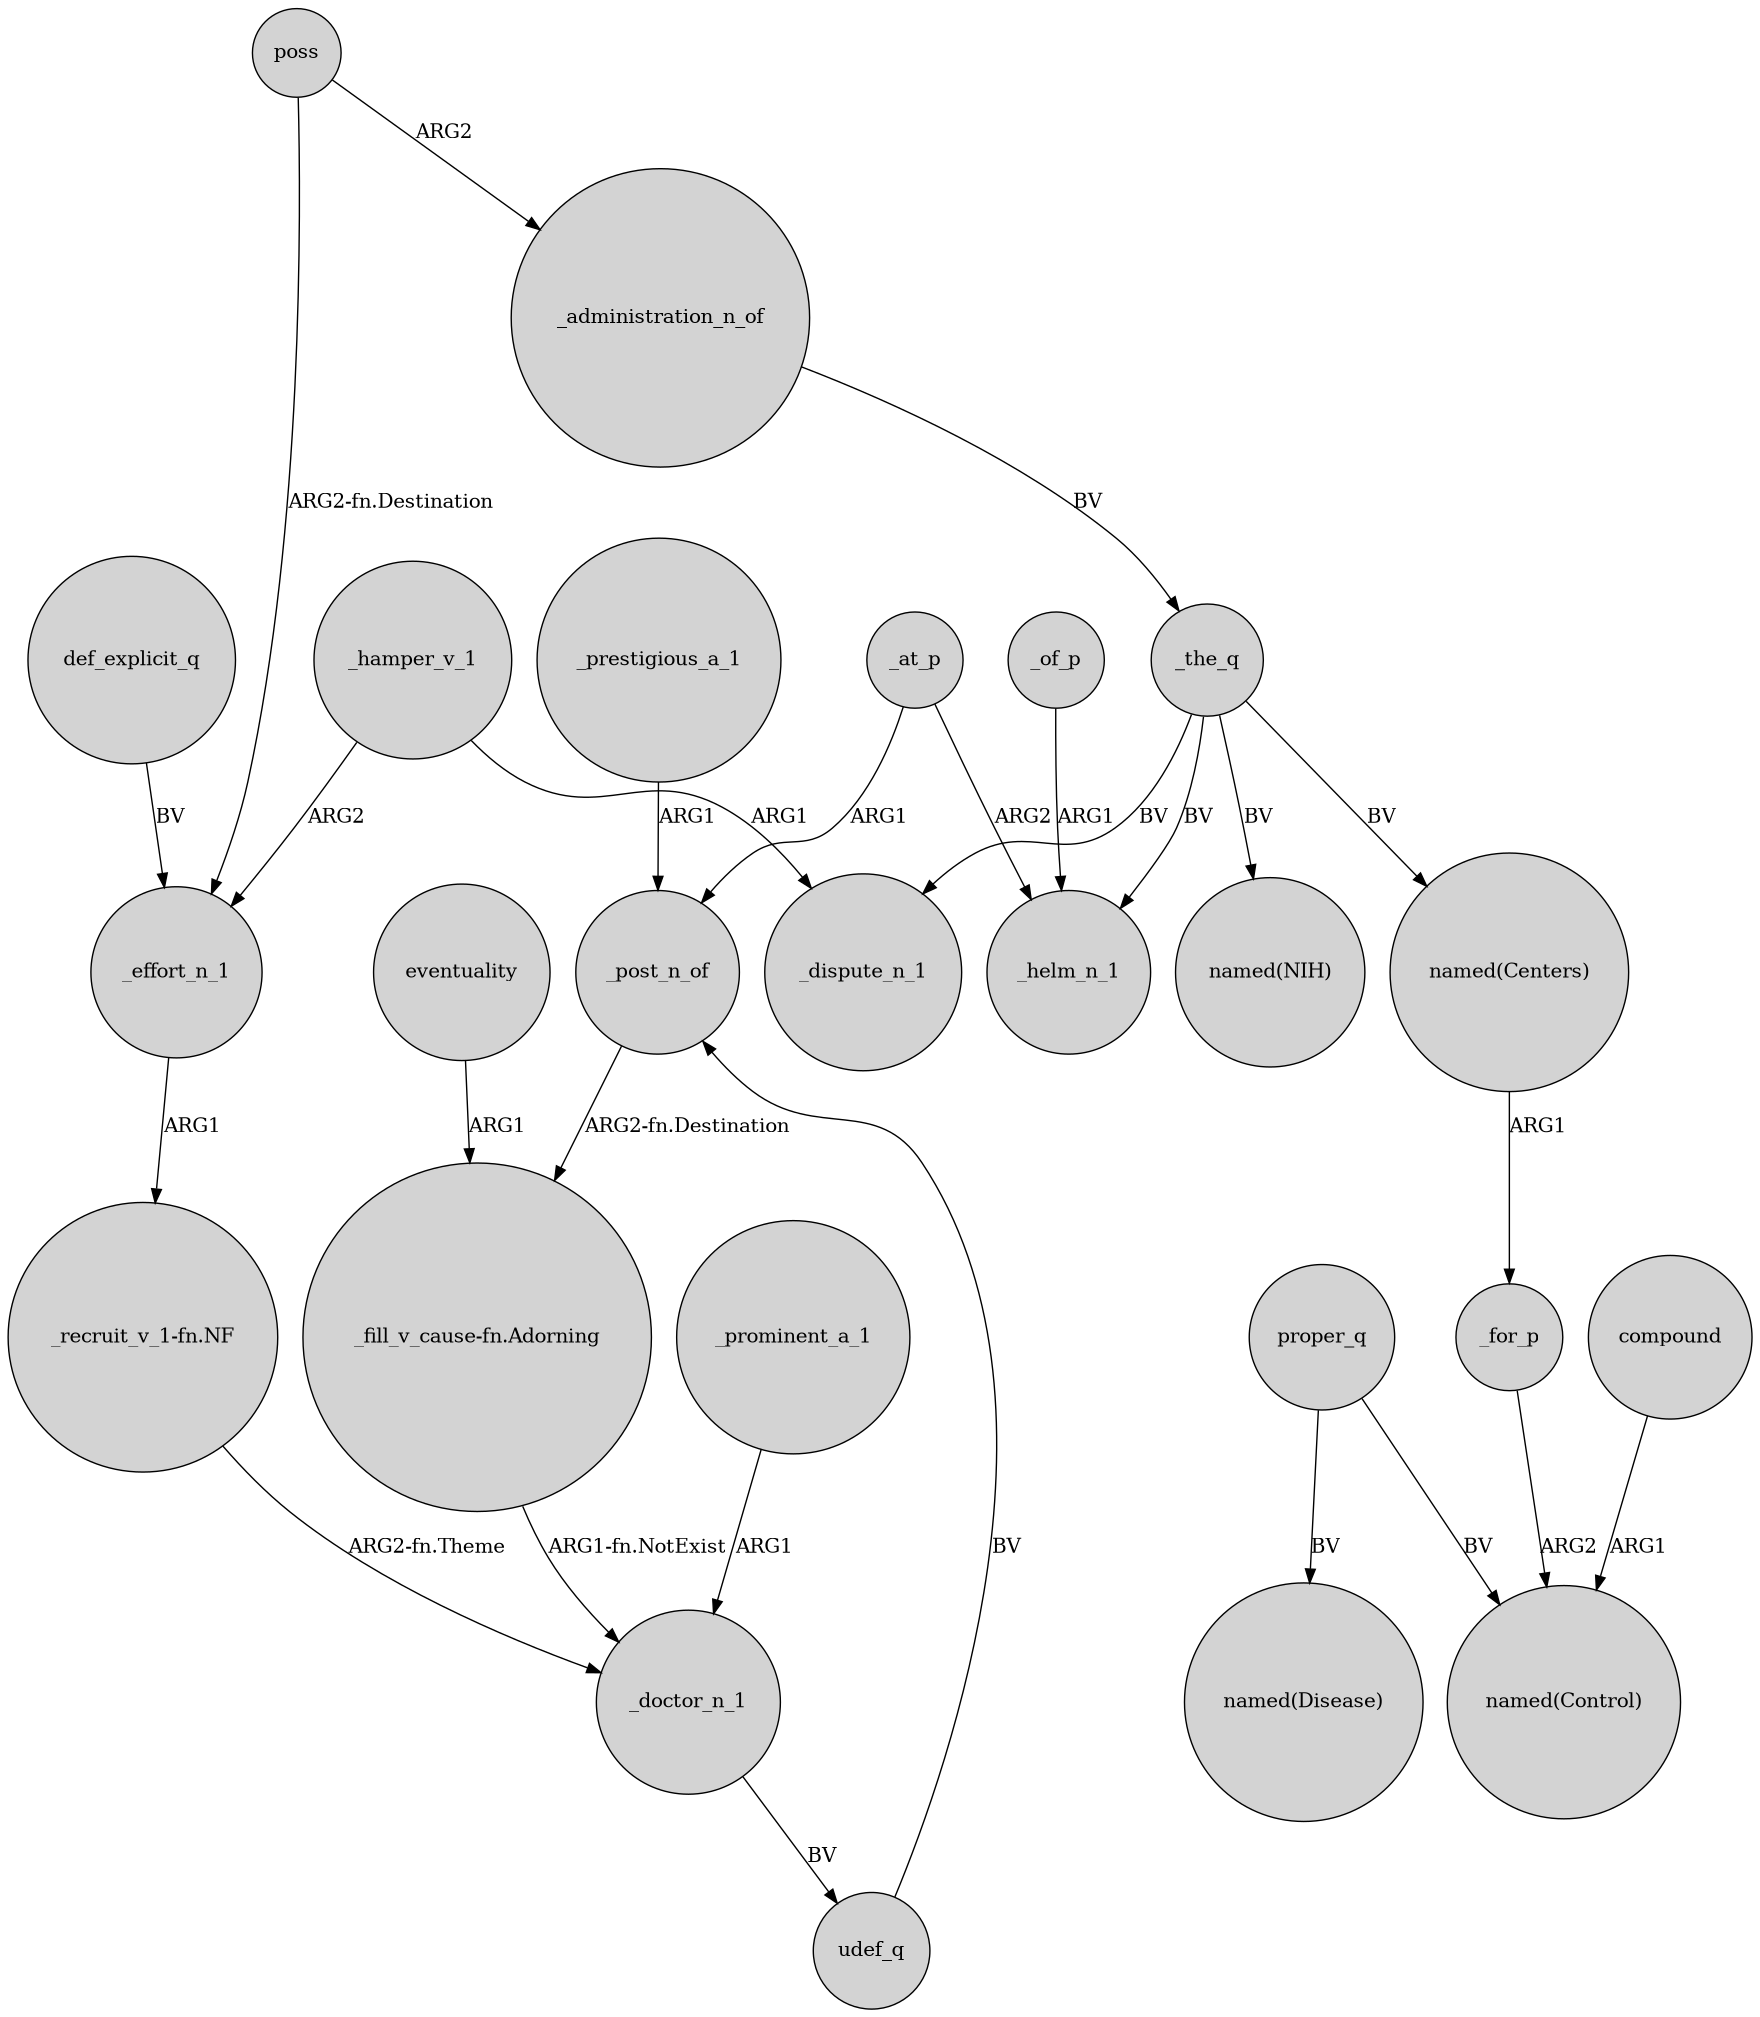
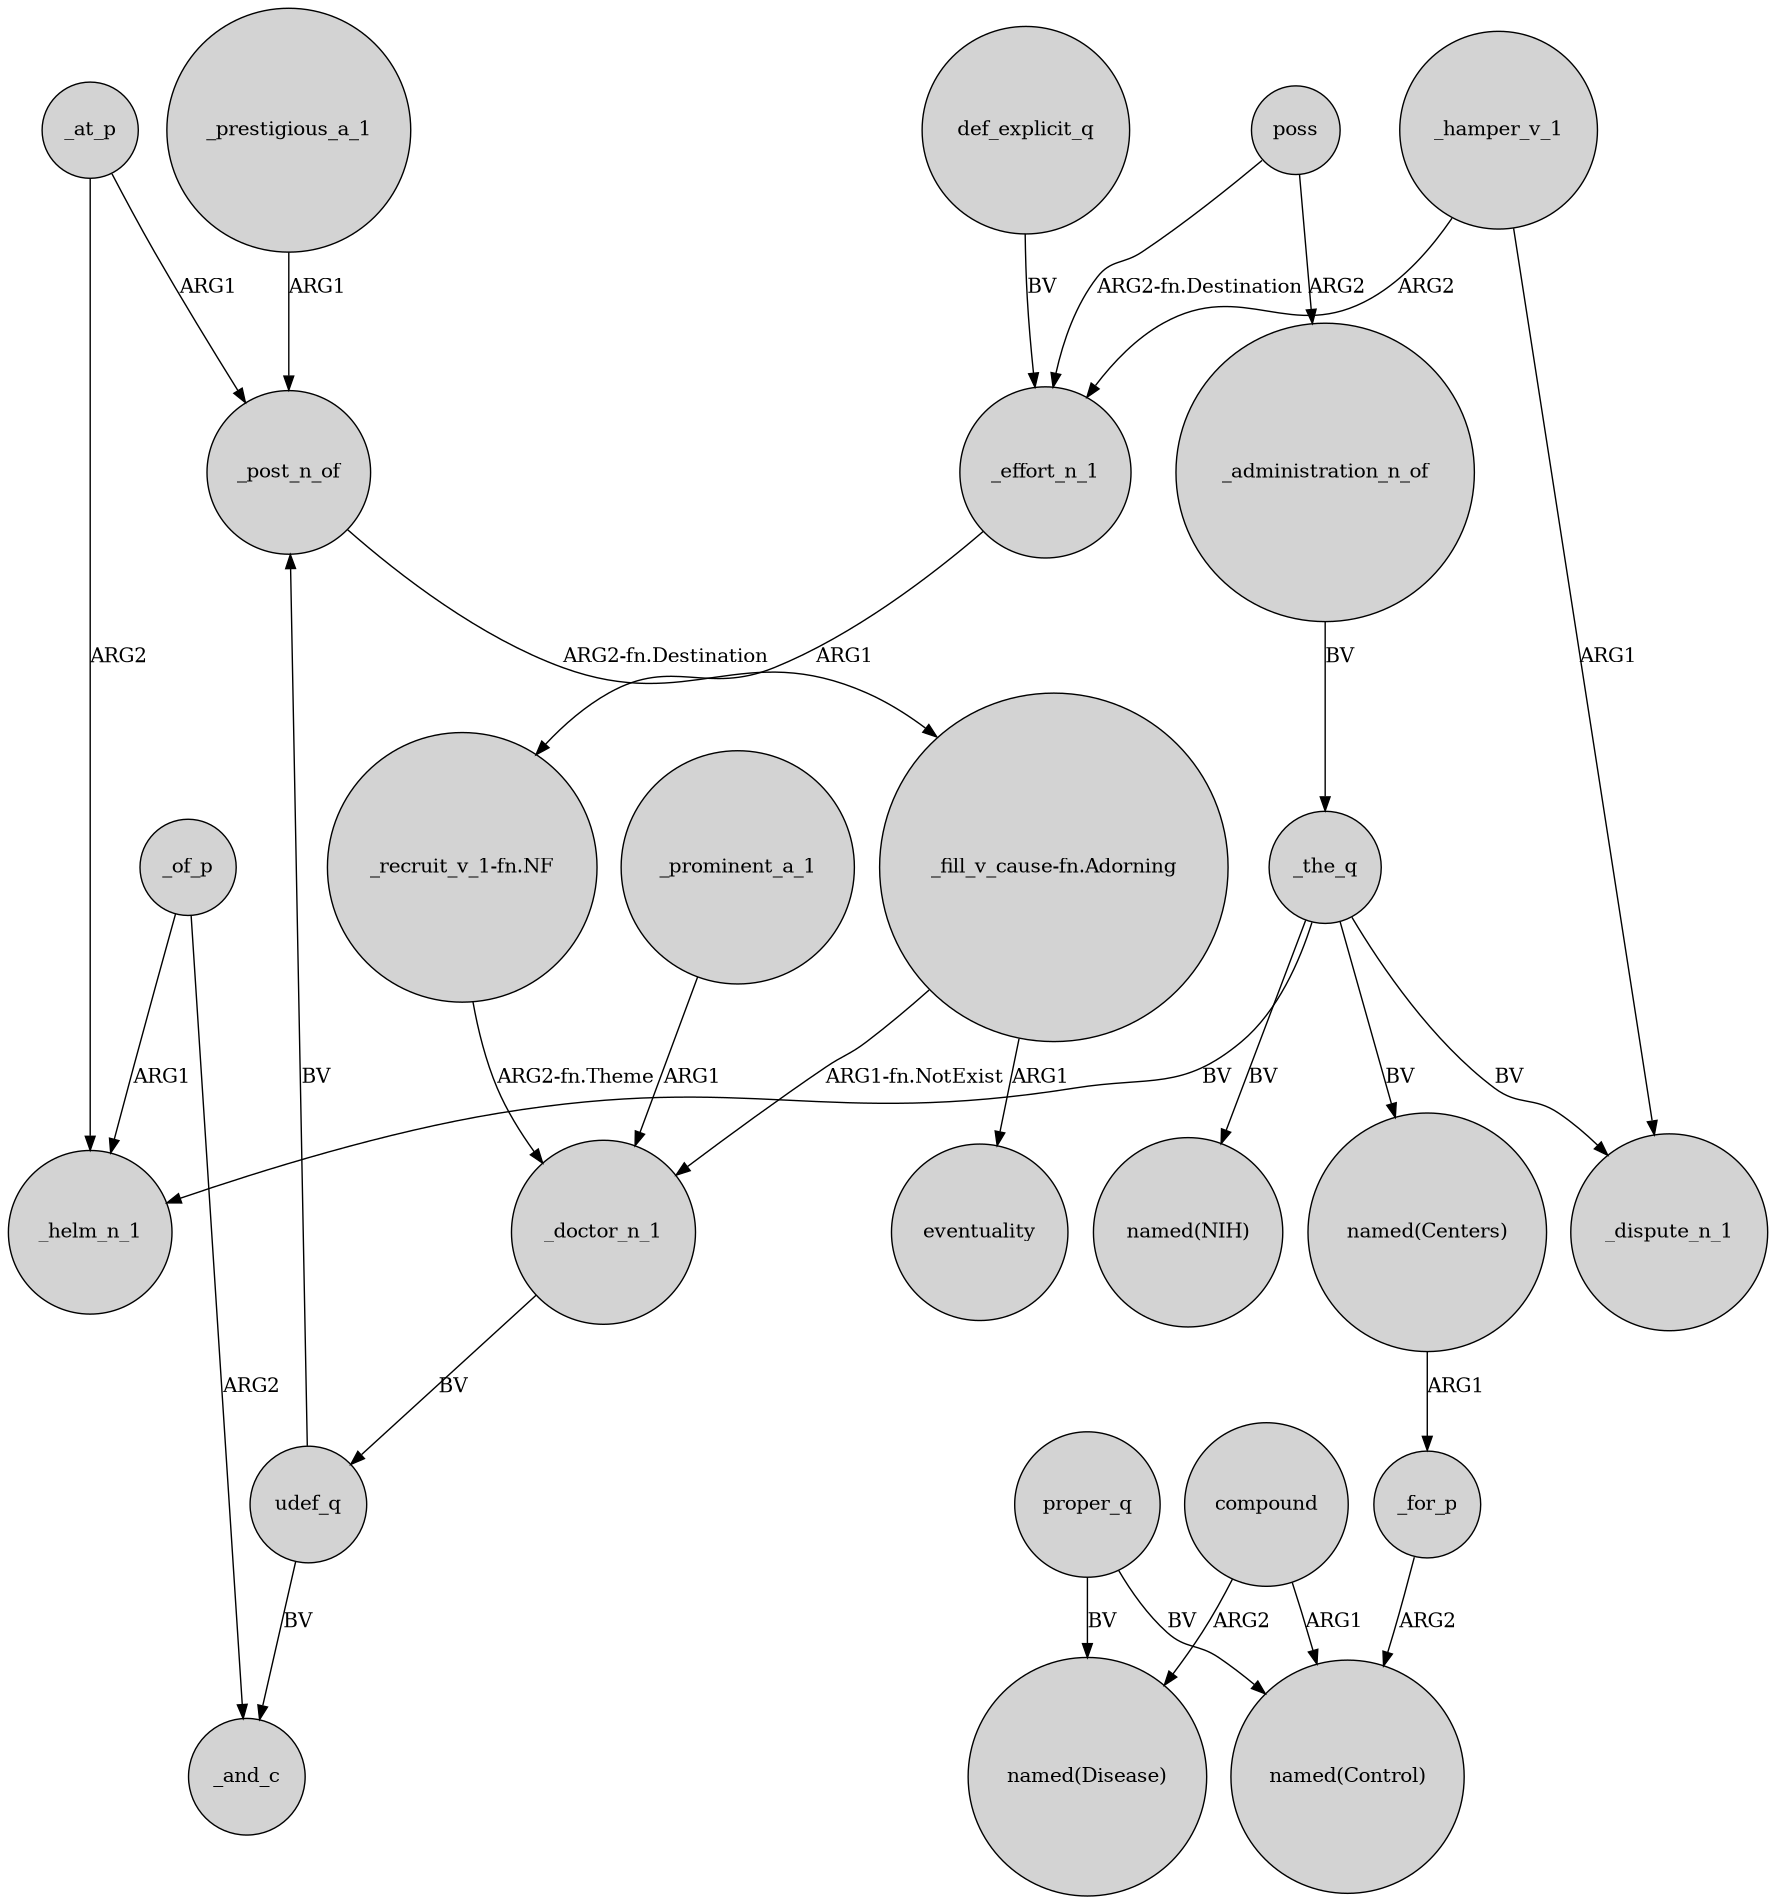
edge "eventuality" -> "_fill_v_cause-fn.Adorning": reversed
edge "compound" -> "named(Disease)": added, label "ARG2"
node "_and_c": added
